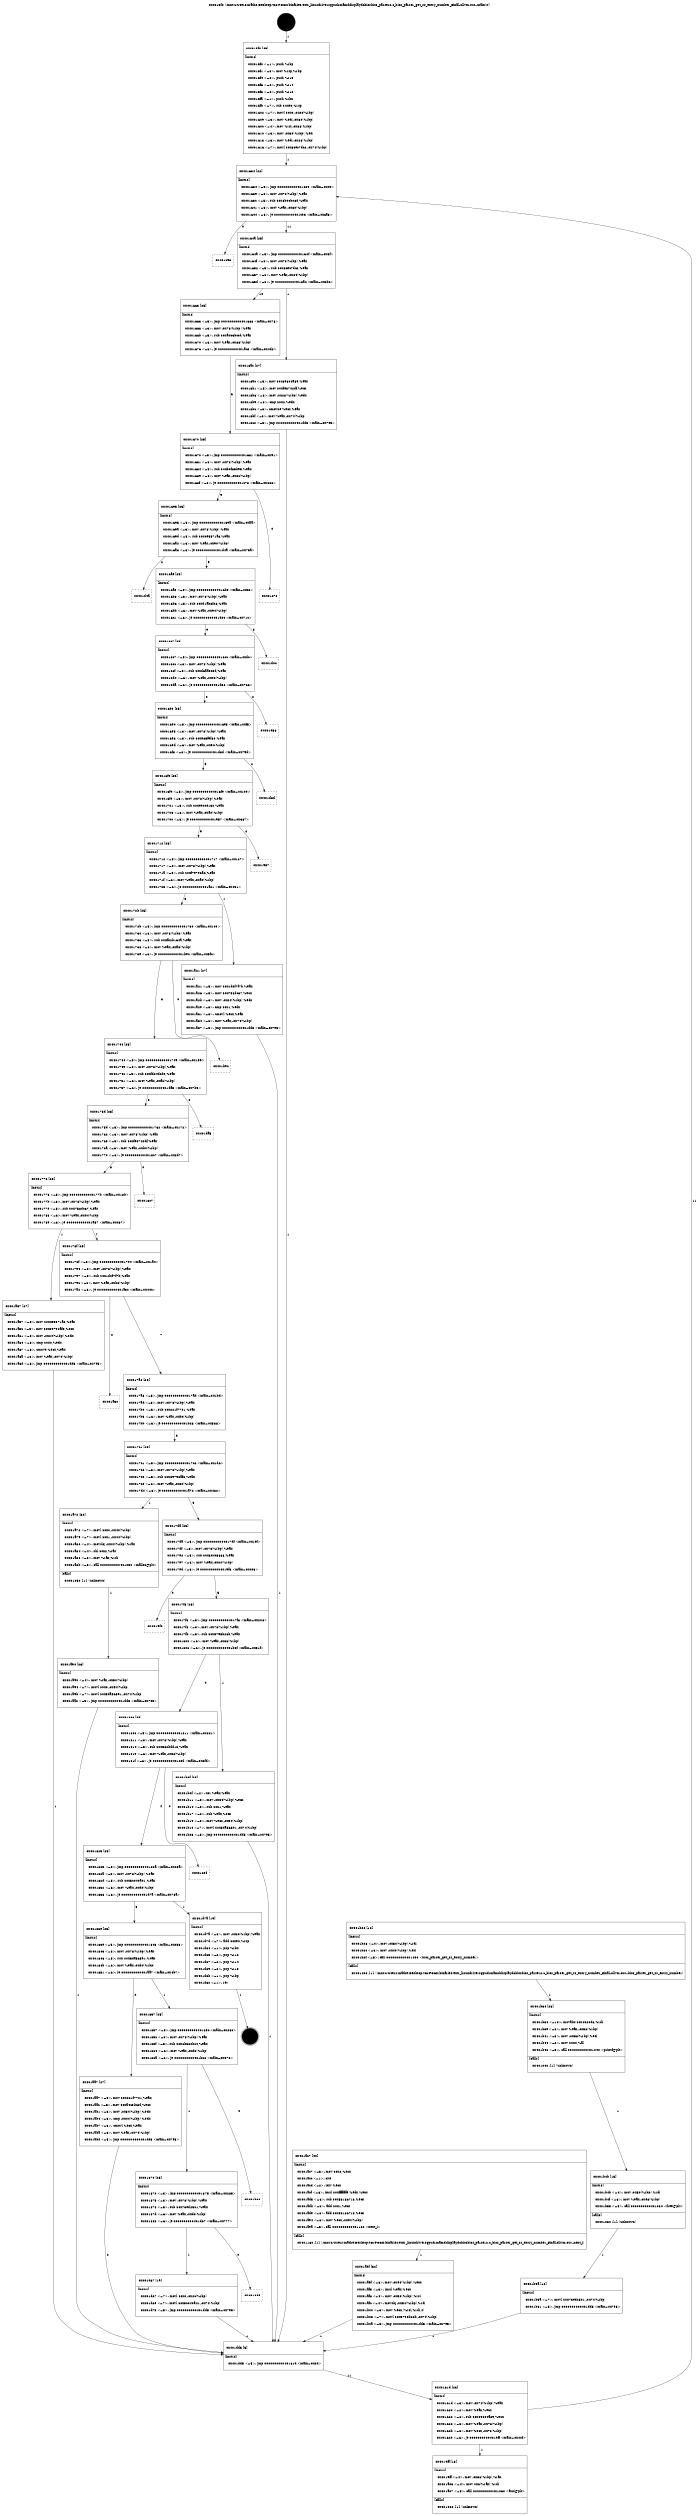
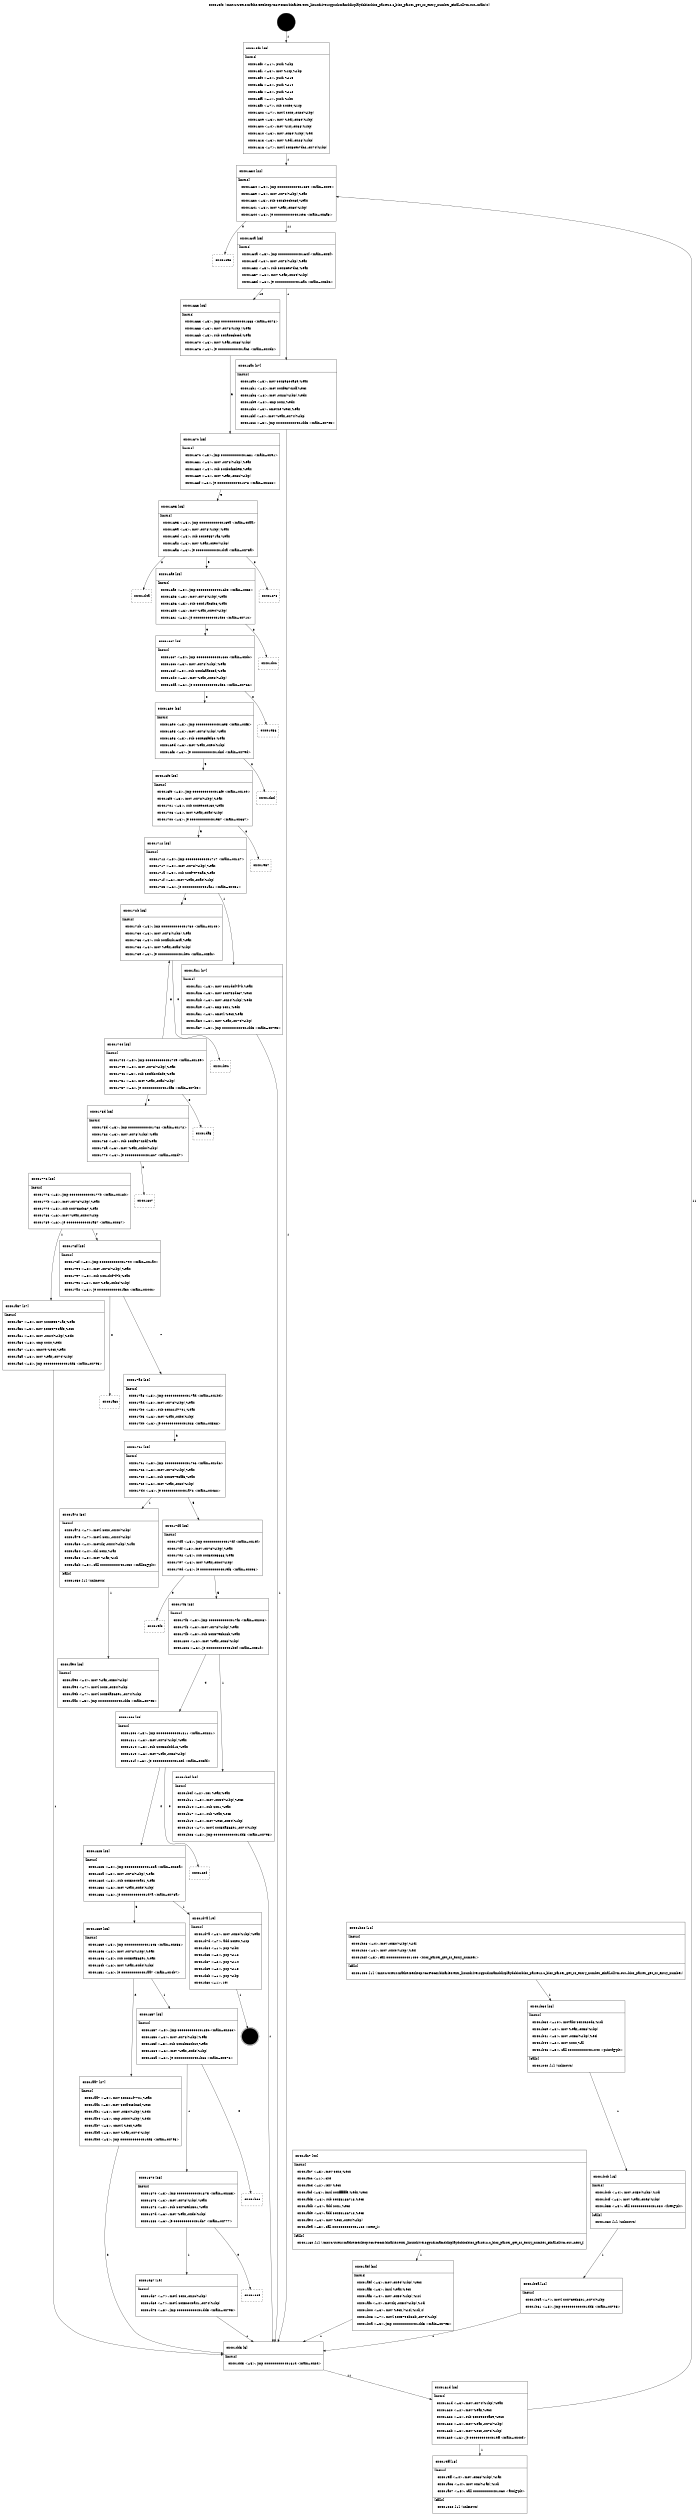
edge "0x40167c [25]" -> "0x401c78": now "0x401695 [25]" -> "0x401c78"
edge "0x40172b [25]" -> "0x401744 [25]": reversed
edge "0x40175d [25]" -> "0x401776 [25]": removed, label "8"
edge "0x401a90 [23]" -> "0x401dd5 [5]": removed, label "1"
